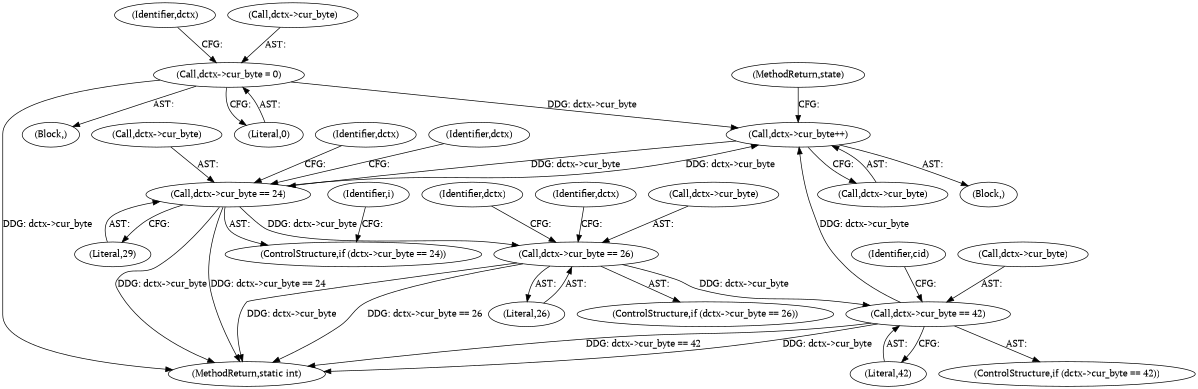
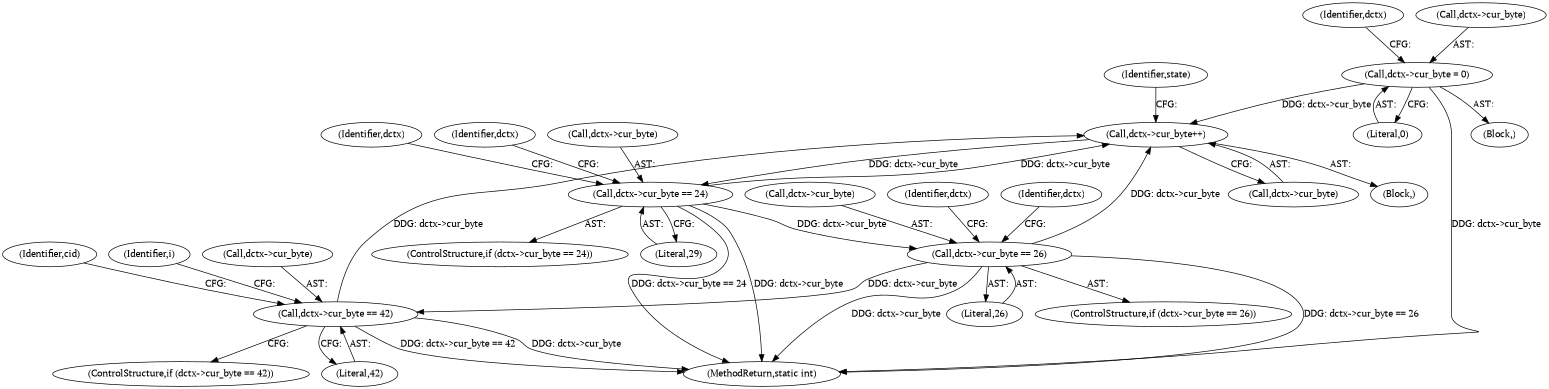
node "(MethodReturn,state)": label "(MethodReturn,state)" -> "(Identifier,state)"
edge "(Call,dctx->cur_byte == 26)" -> "(Call,dctx->cur_byte++)": added, label "DDG: dctx->cur_byte"
edge "(Identifier,i)" -> "(ControlStructure,if (dctx->cur_byte == 24))": now "(Identifier,i)" -> "(Call,dctx->cur_byte == 42)"
edge "(Call,dctx->cur_byte == 42)" -> "(ControlStructure,if (dctx->cur_byte == 42))": label "AST: " -> "CFG: "
